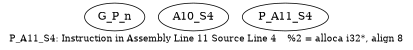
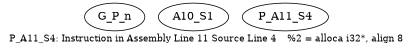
node "A10_S4": label "A10_S4" -> "A10_S1"
